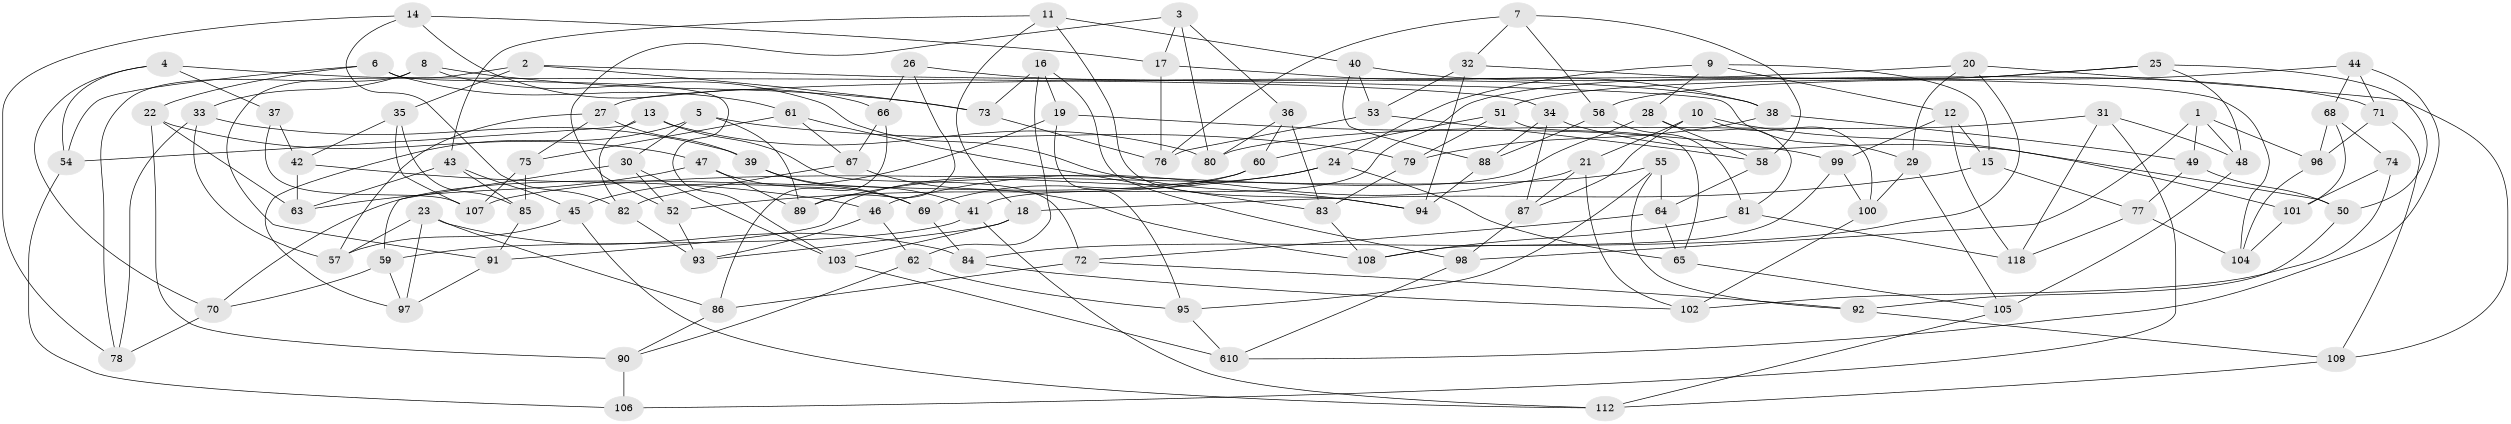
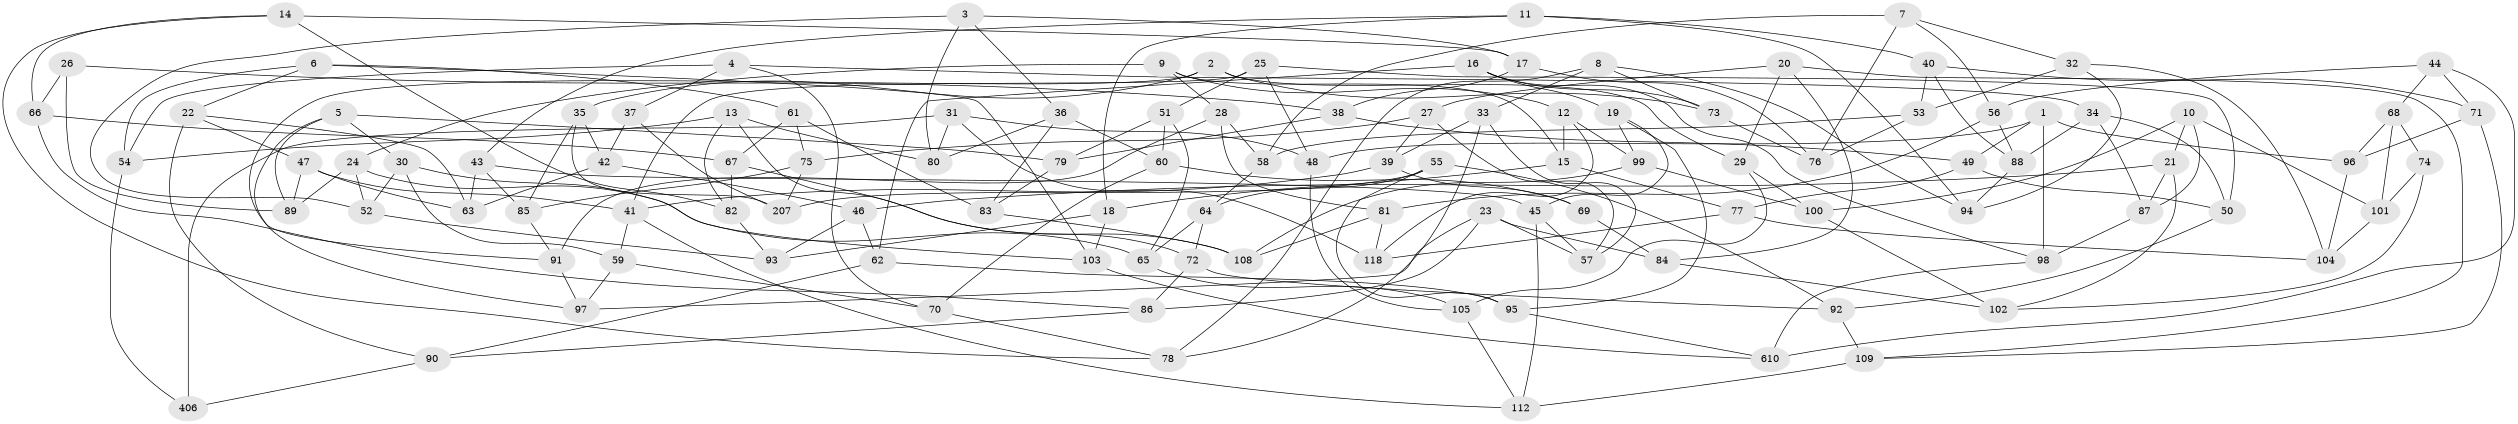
edge "47" -- "69": now "47" -- "41"
node "107": label "107" -> "207"
node "106": label "106" -> "406"
